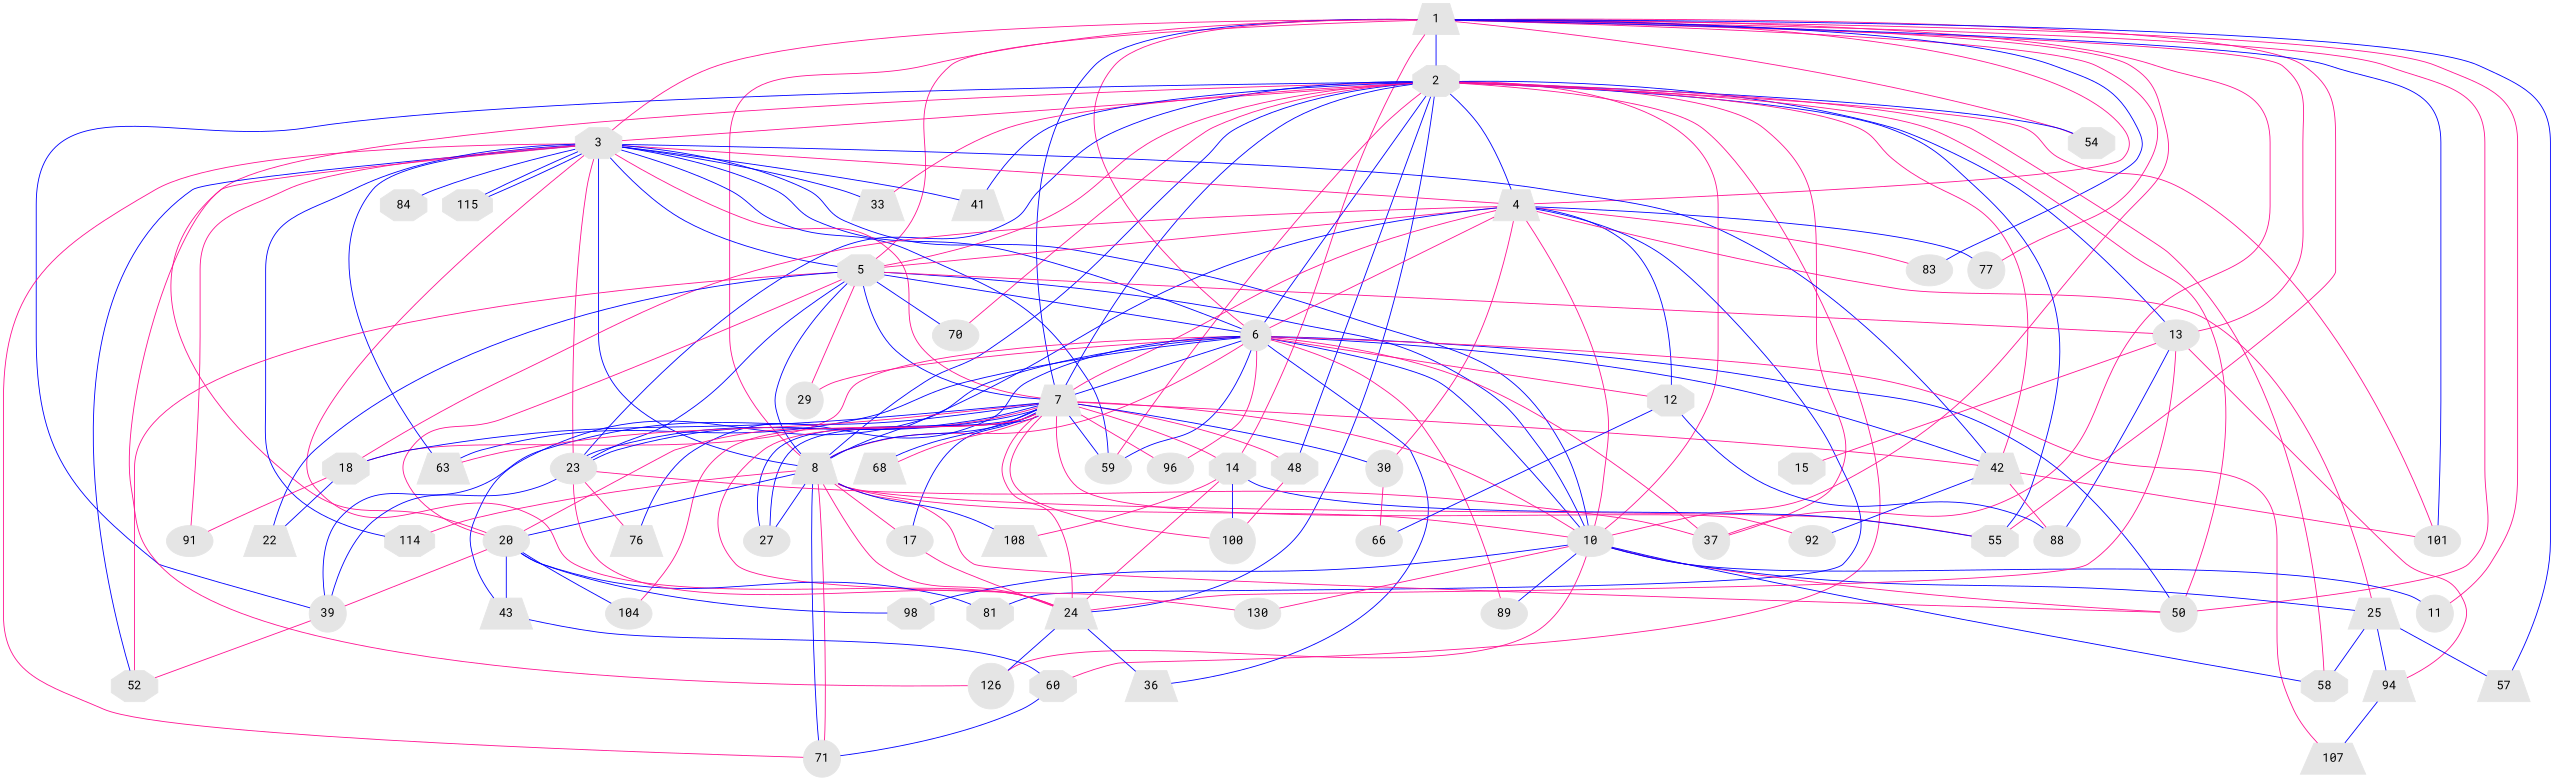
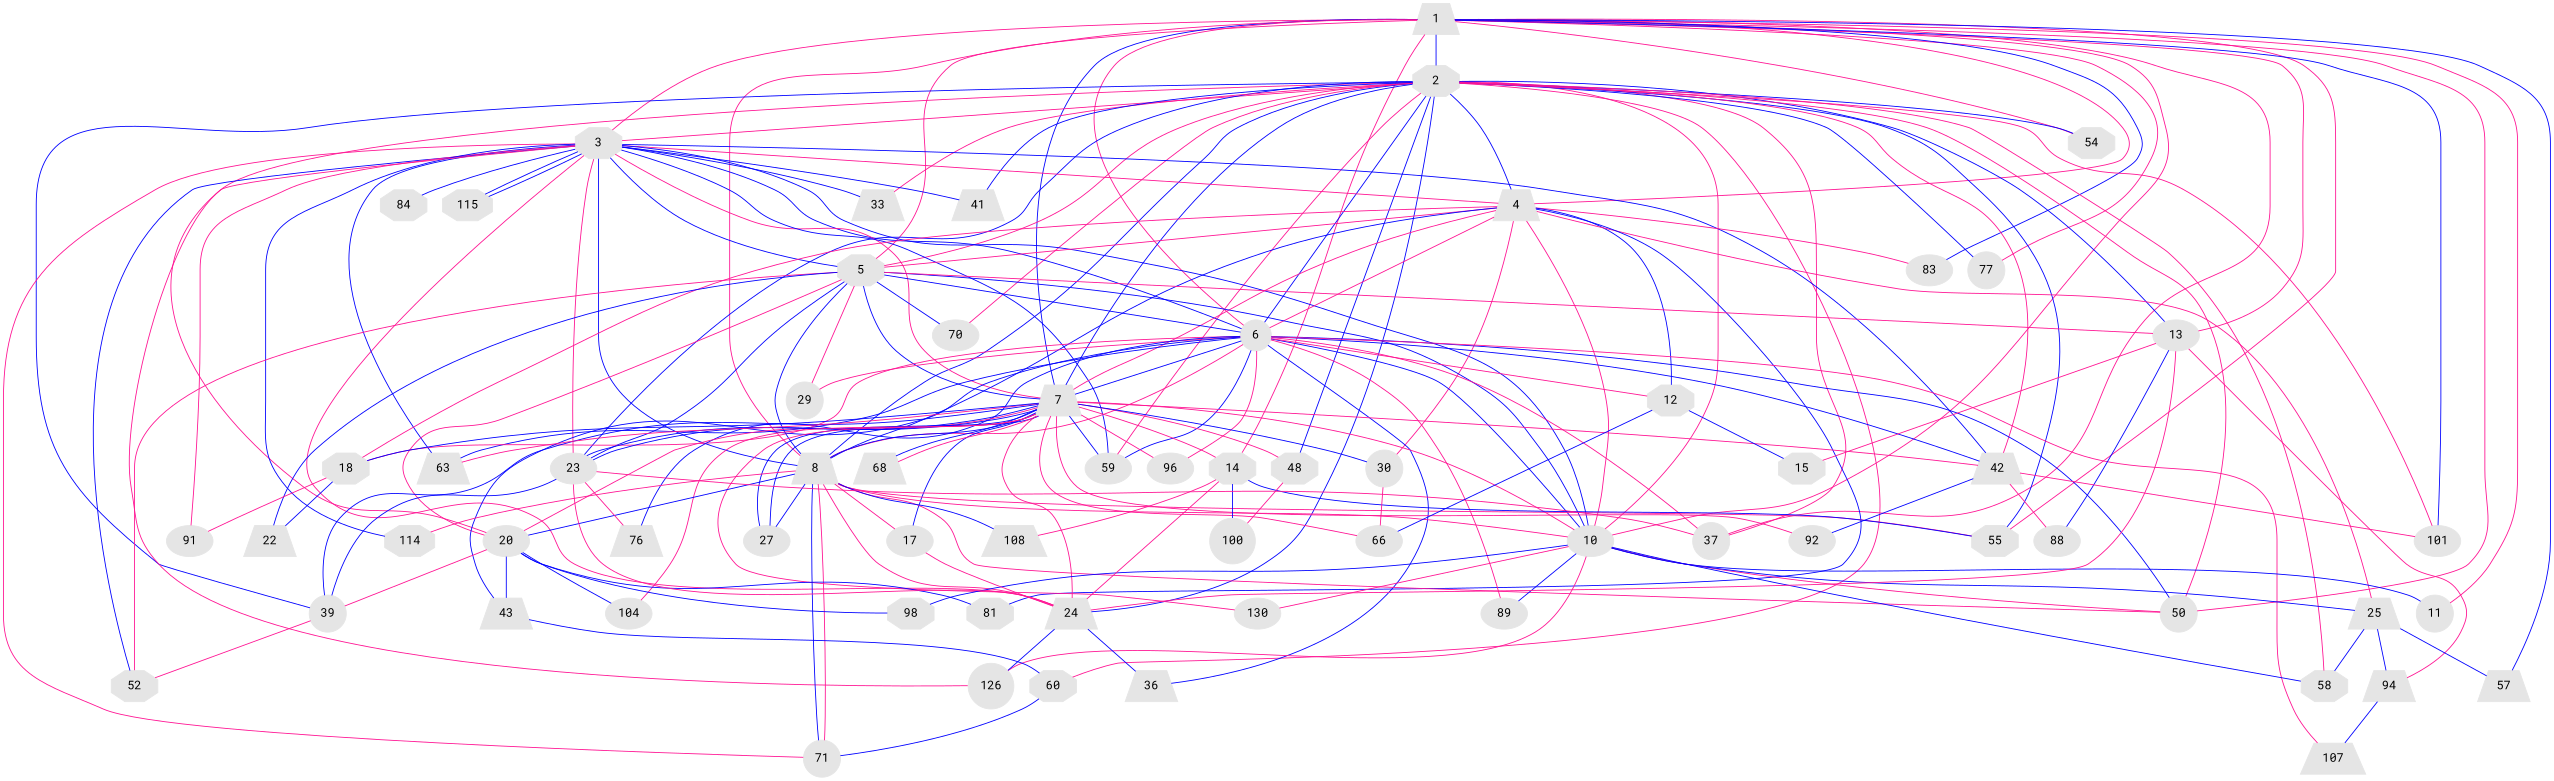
edge "4" -- "77": now "2" -- "77"
edge "12" -- "88": now "12" -- "15"
edge "7" -- "100": now "7" -- "66"
